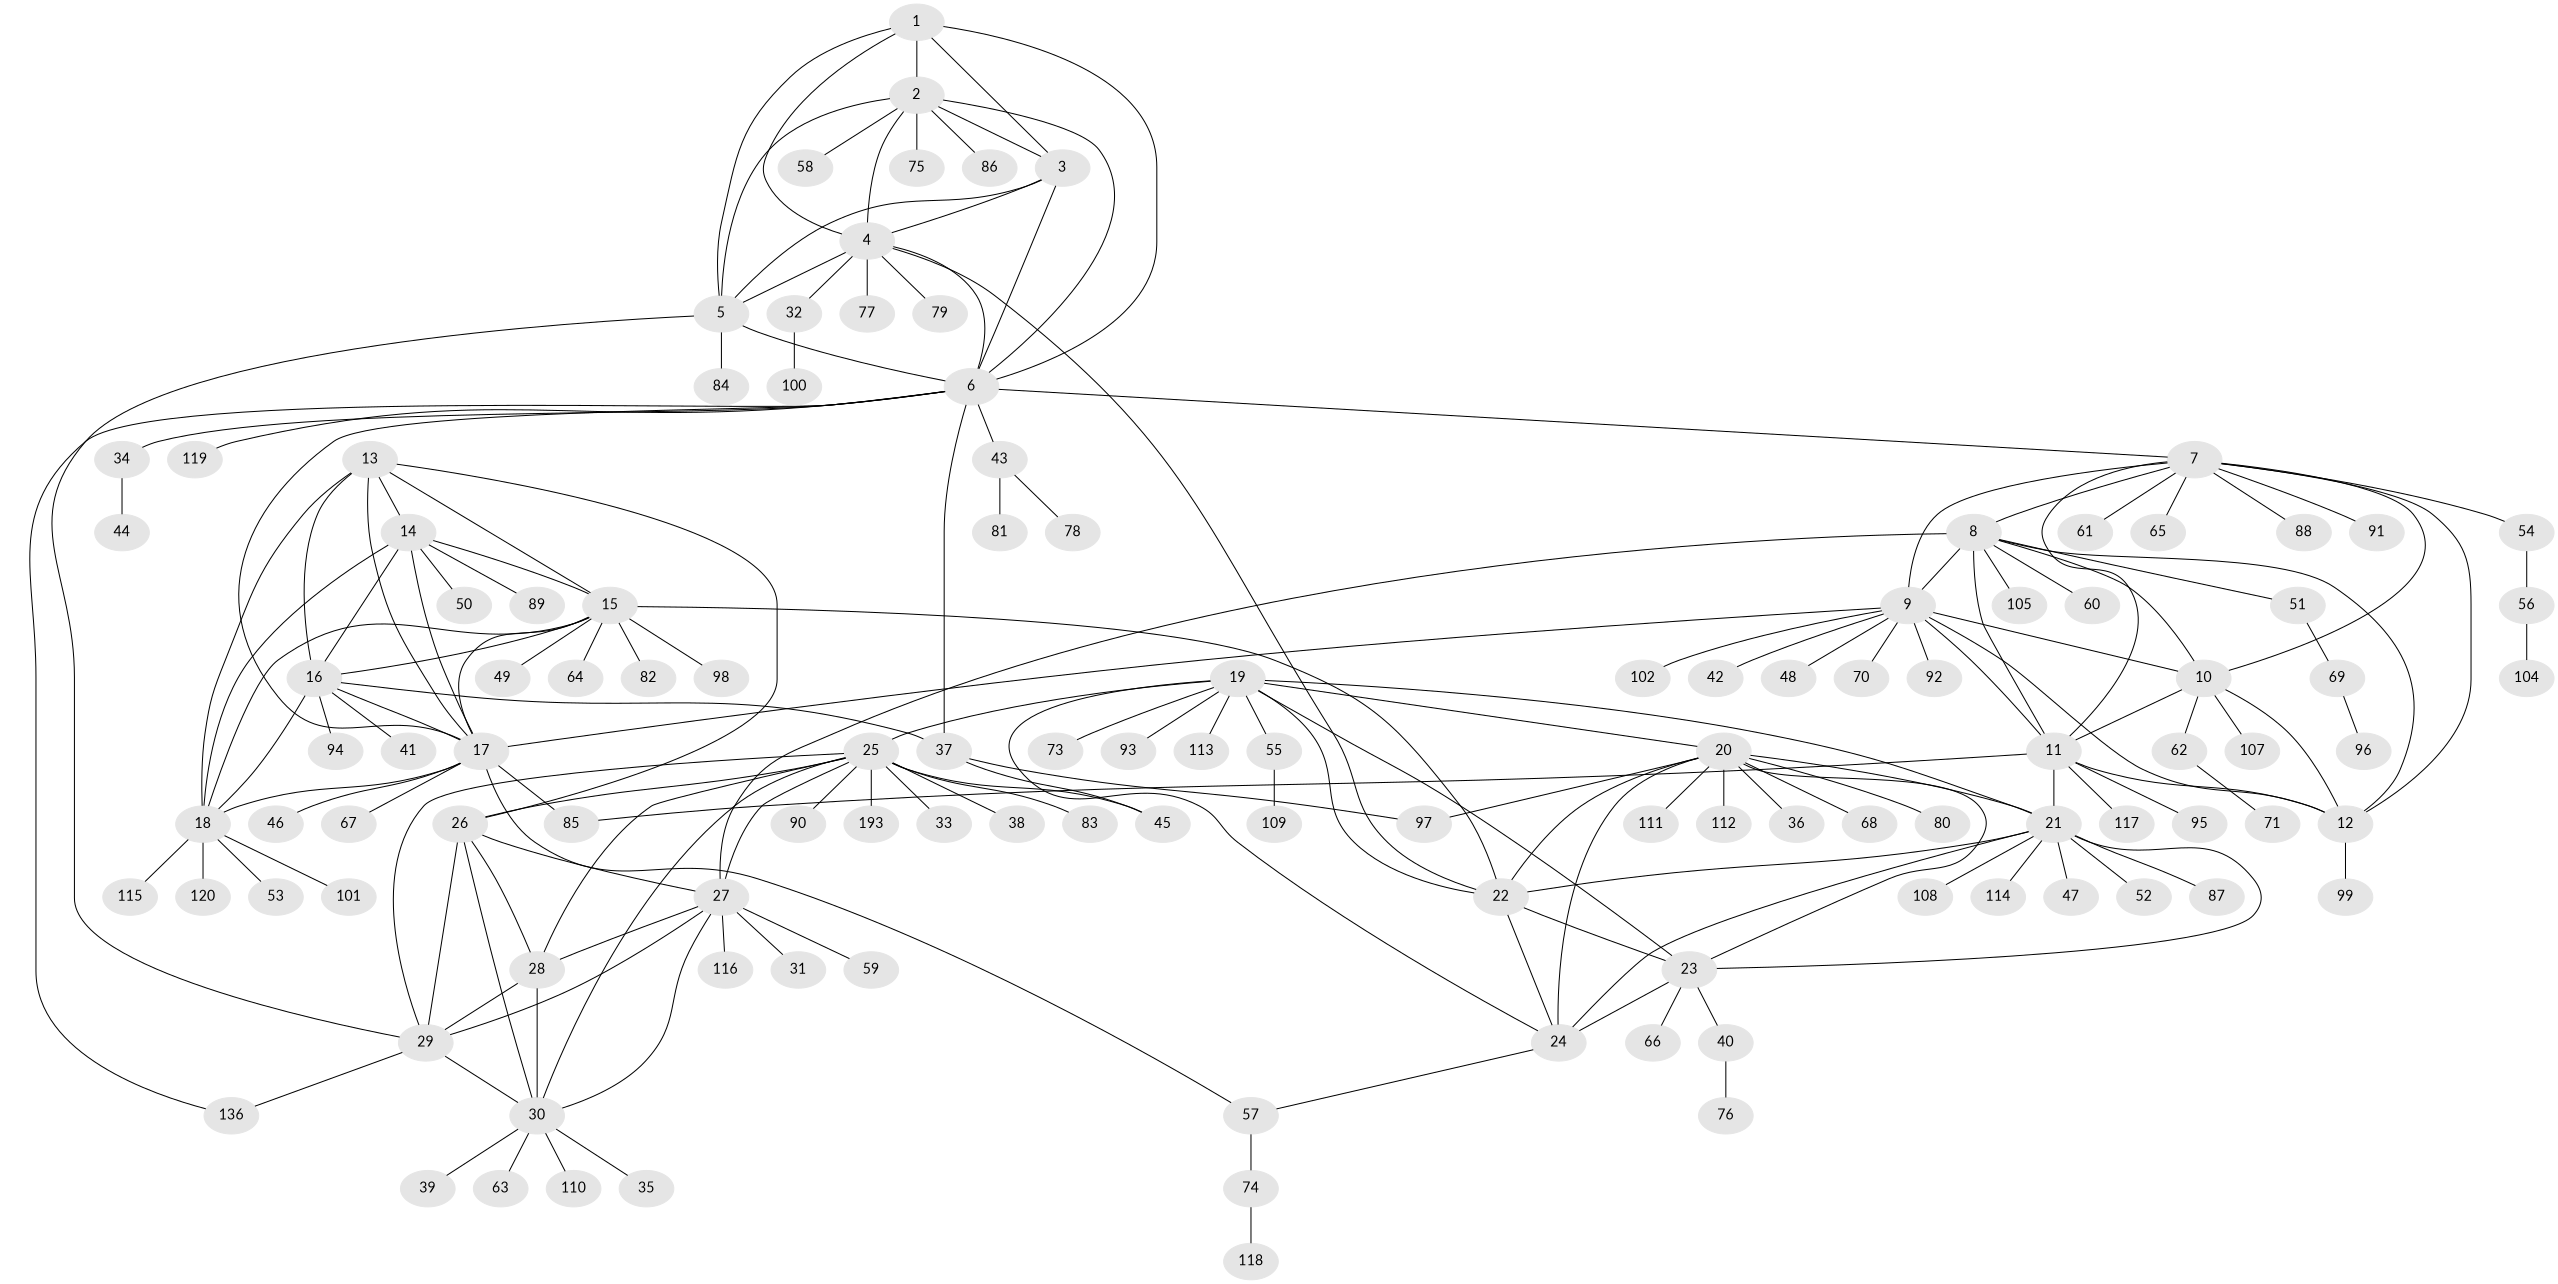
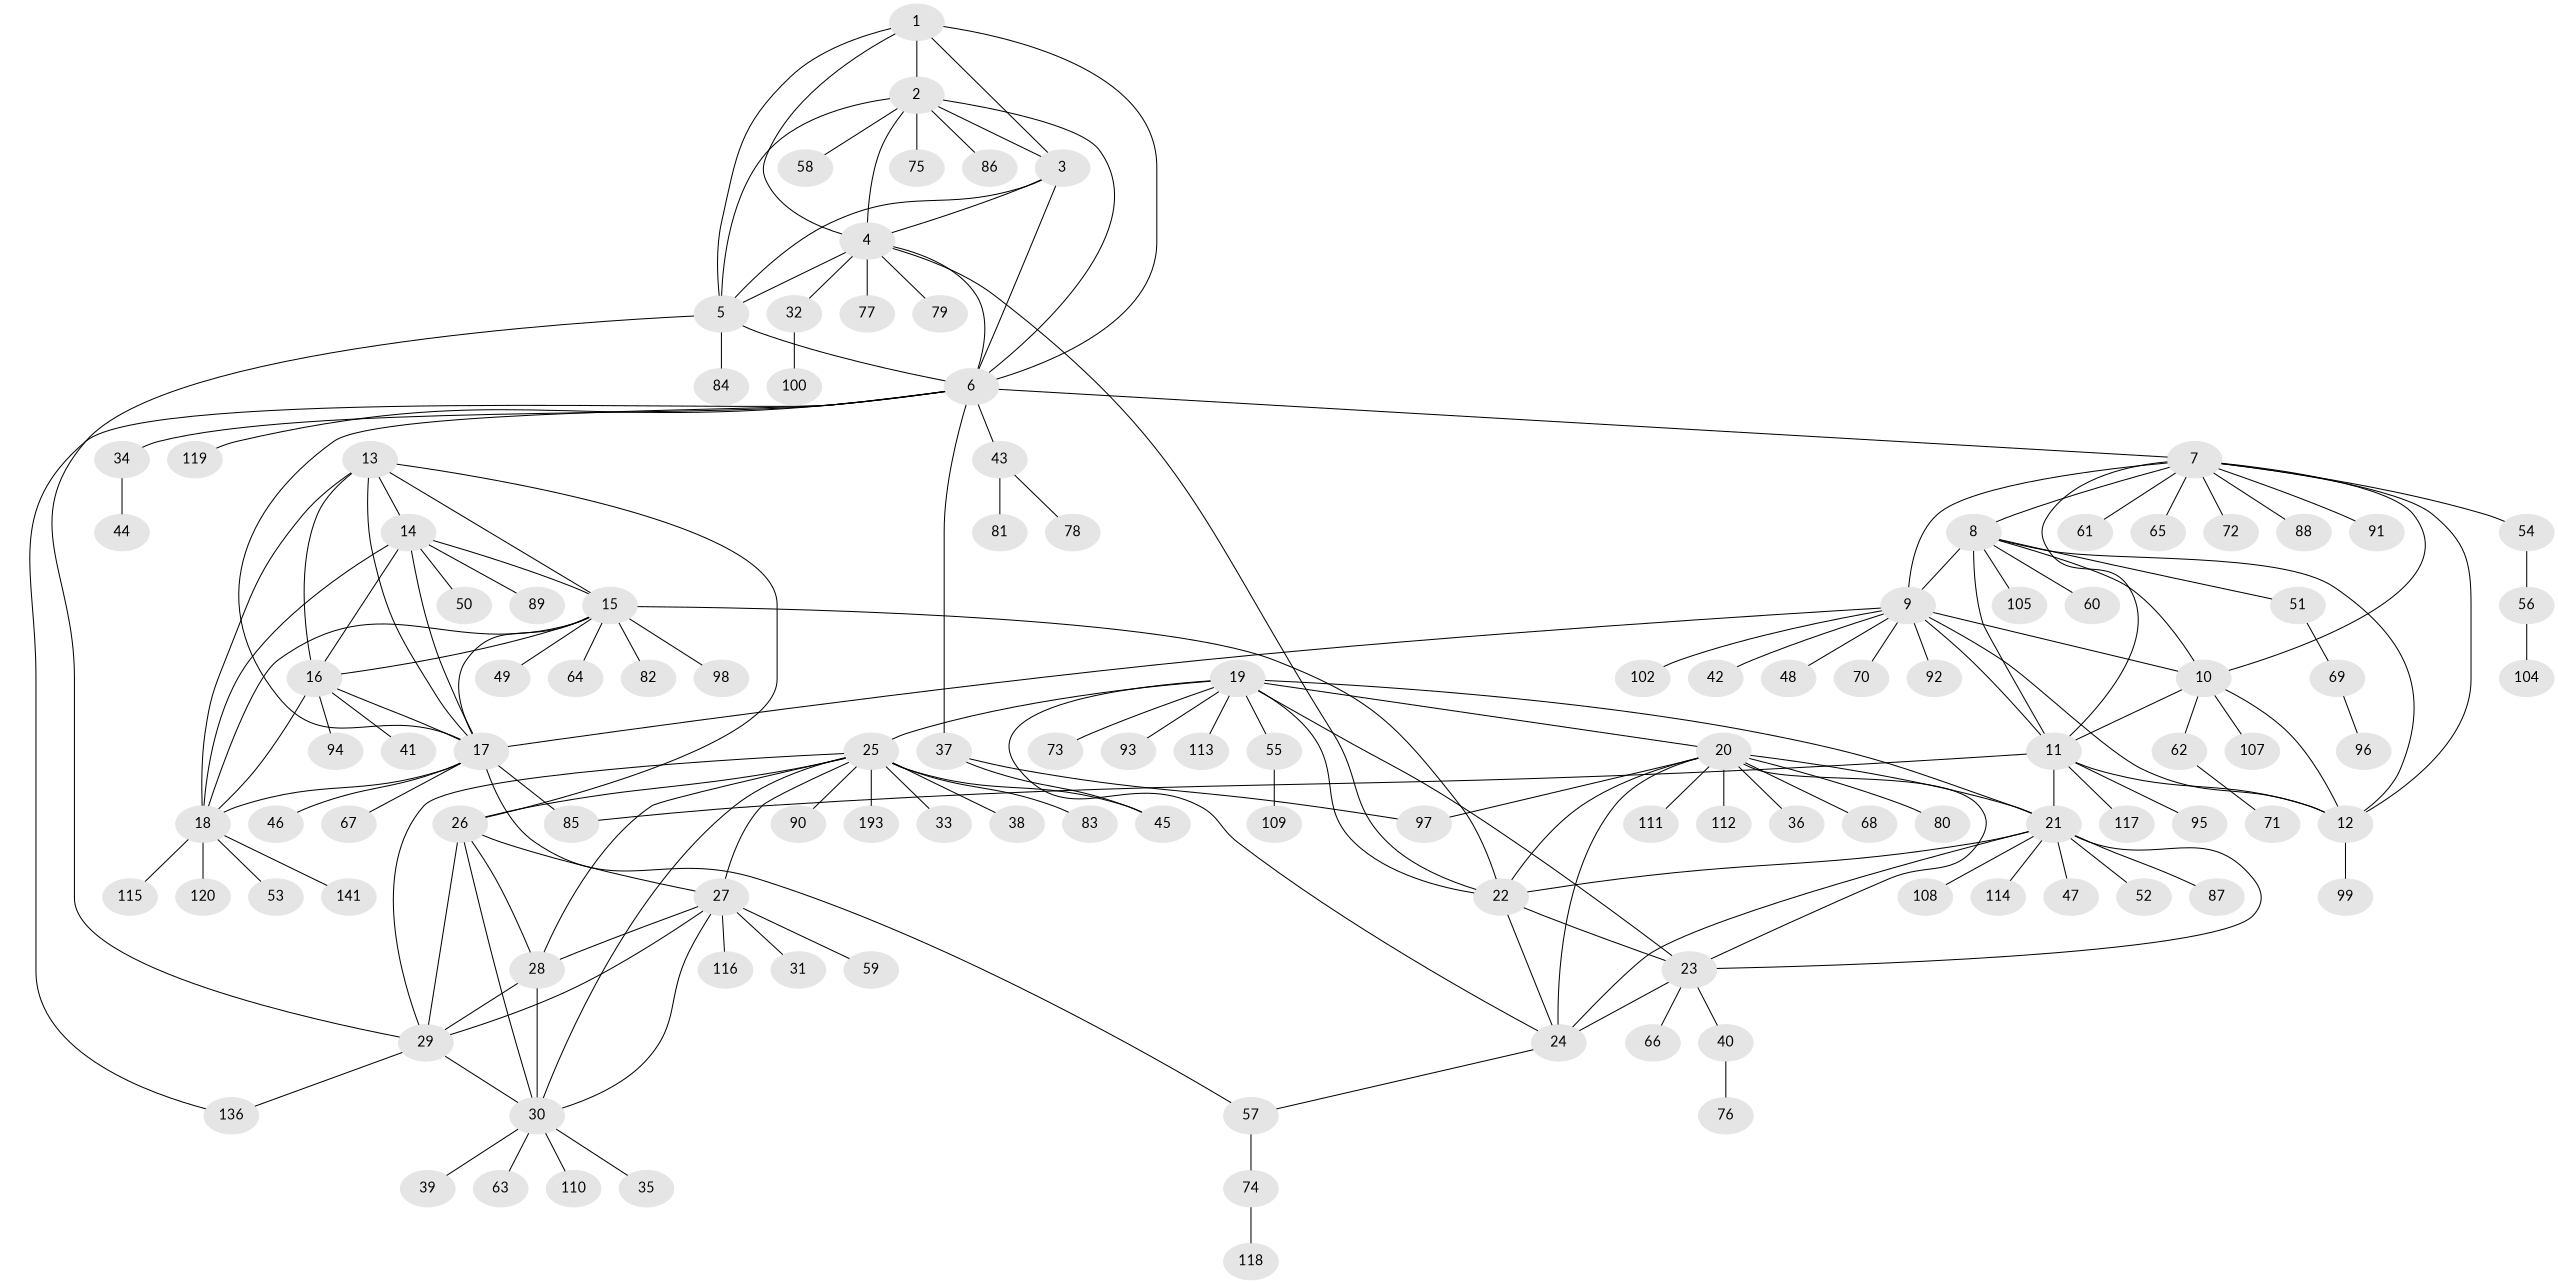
node "72": added
edge "8" -- "27": removed
edge "16" -- "37": removed
node "101": label "101" -> "141"
